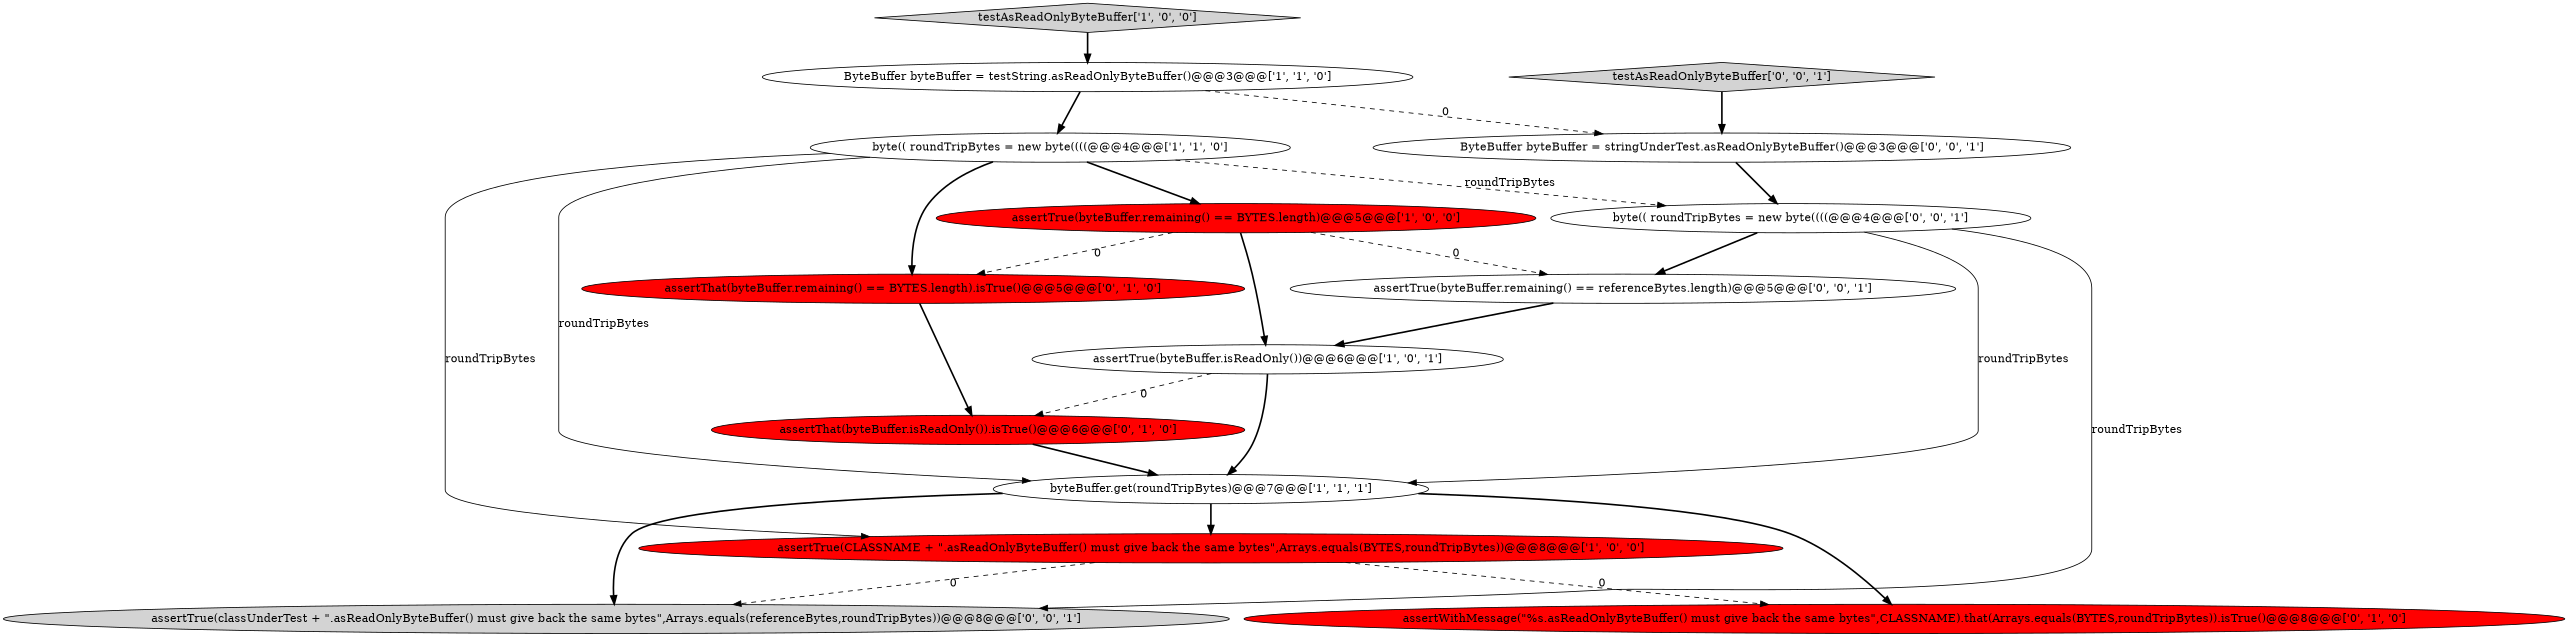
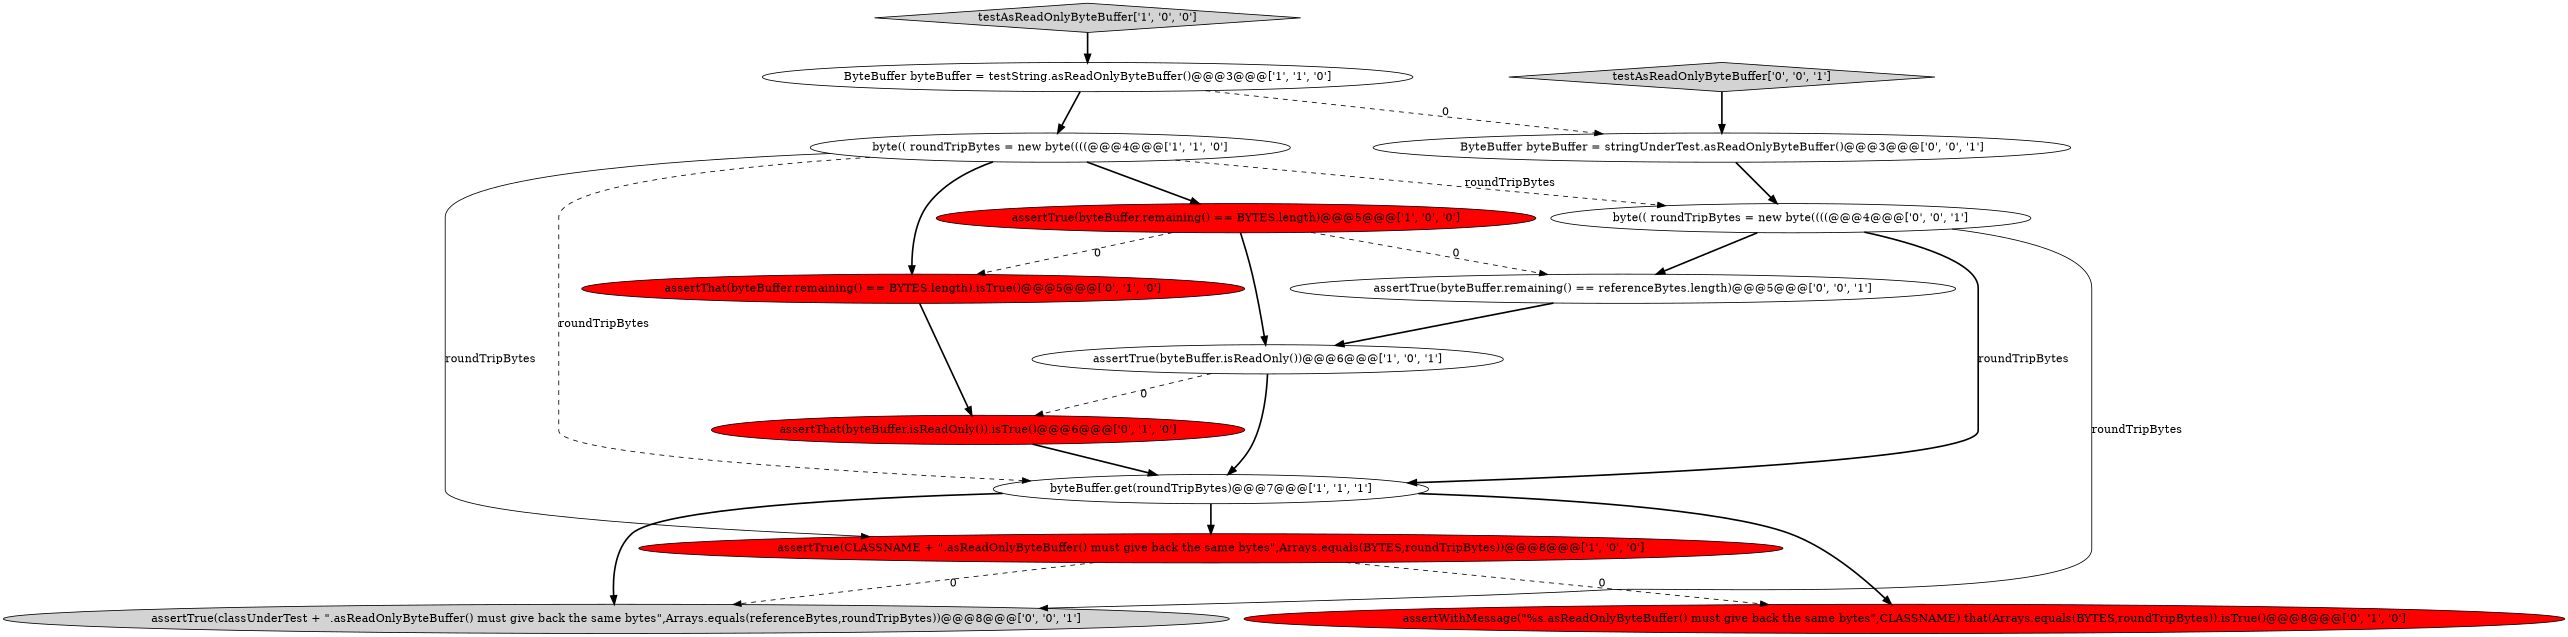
edge "byte(( roundTripBytes = new byte((((@@@4@@@['1', '1', '0']" -> "byteBuffer.get(roundTripBytes)@@@7@@@['1', '1', '1']": style solid -> dashed
edge "byte(( roundTripBytes = new byte((((@@@4@@@['0', '0', '1']" -> "byteBuffer.get(roundTripBytes)@@@7@@@['1', '1', '1']": style solid -> bold
